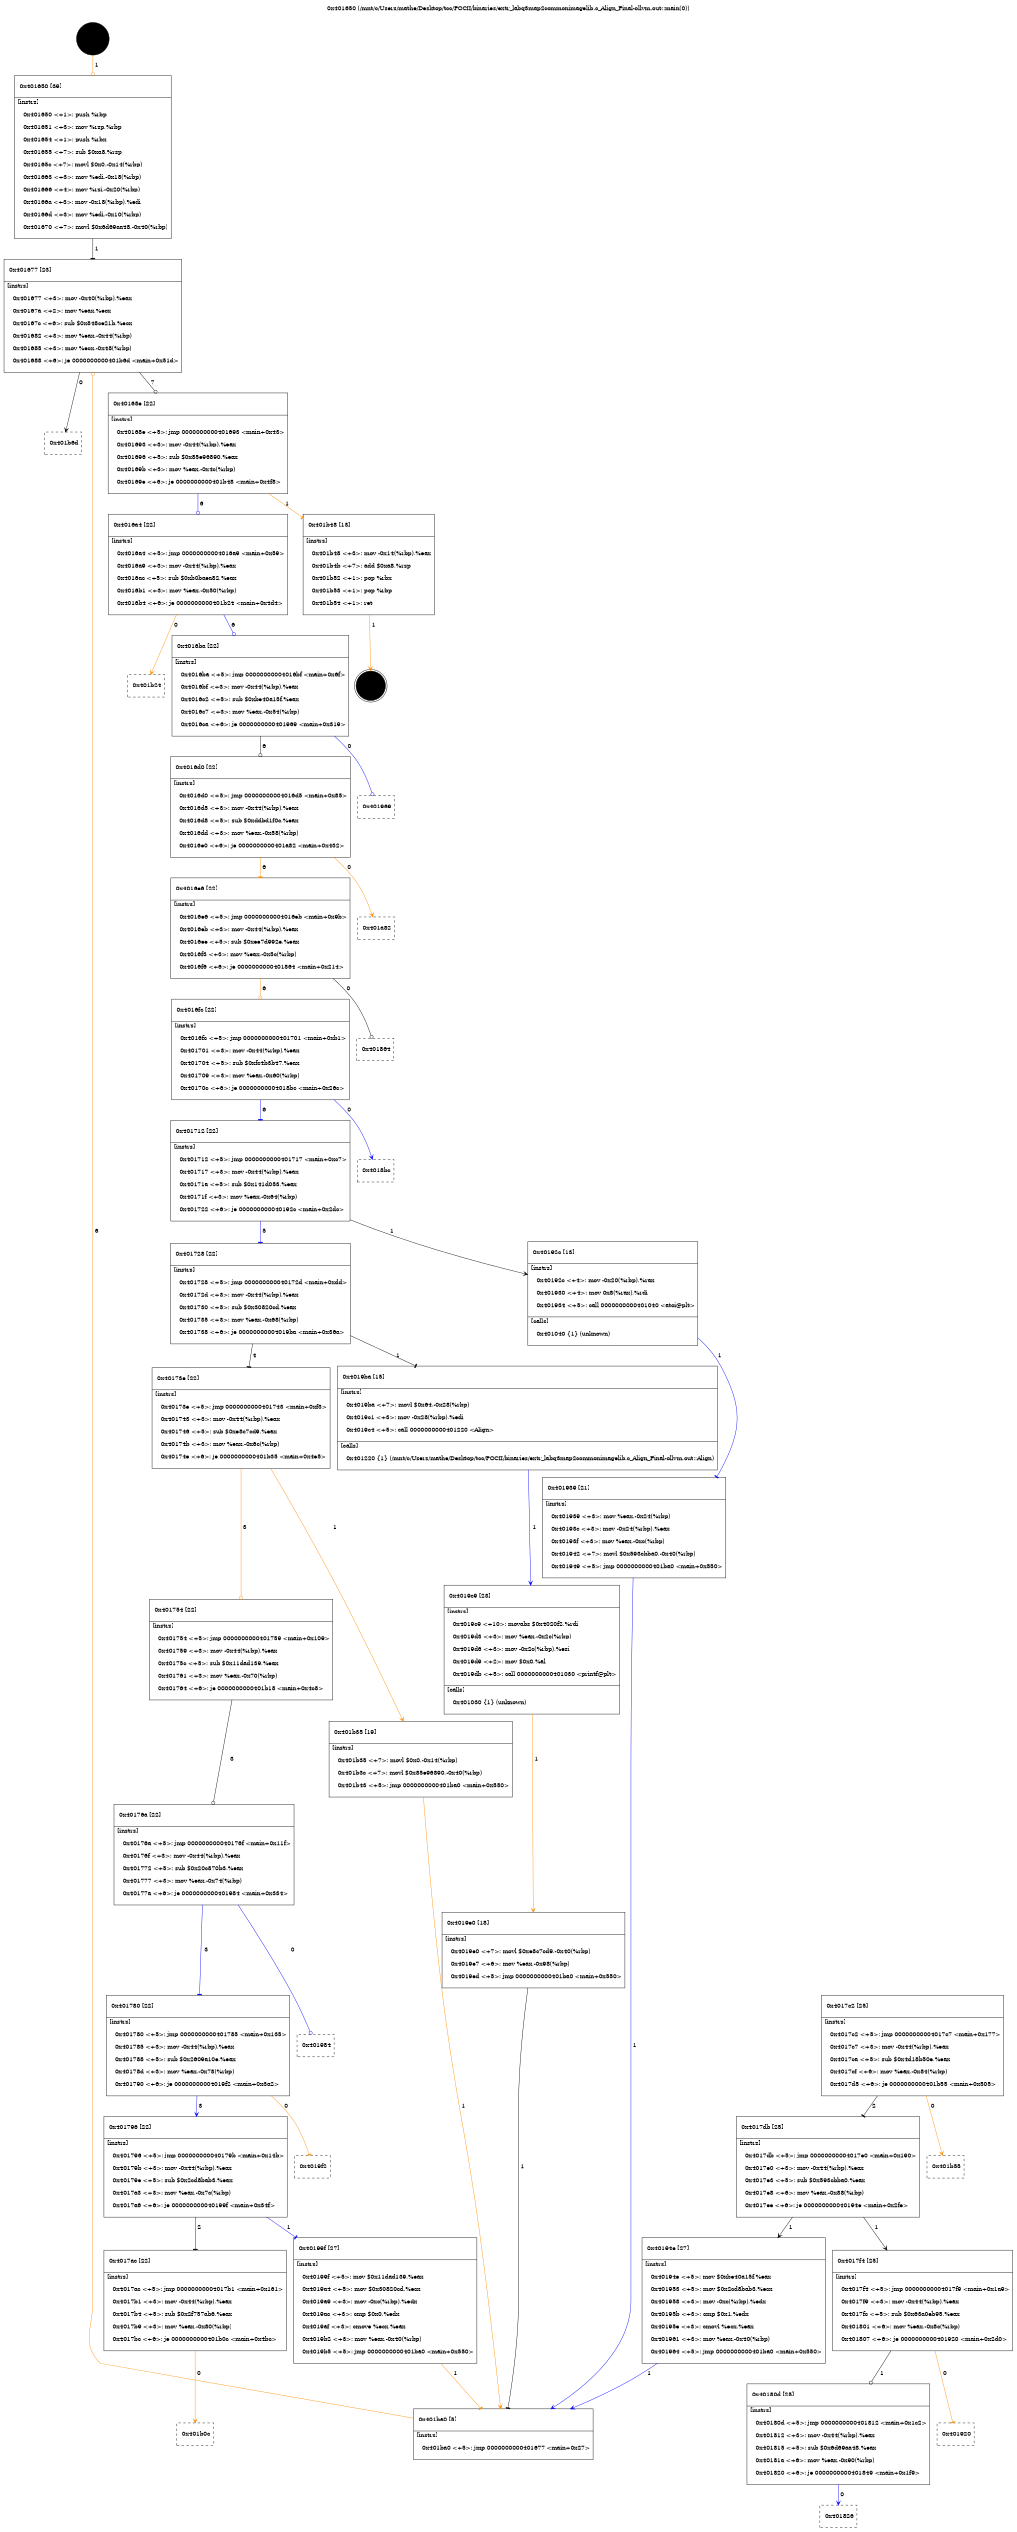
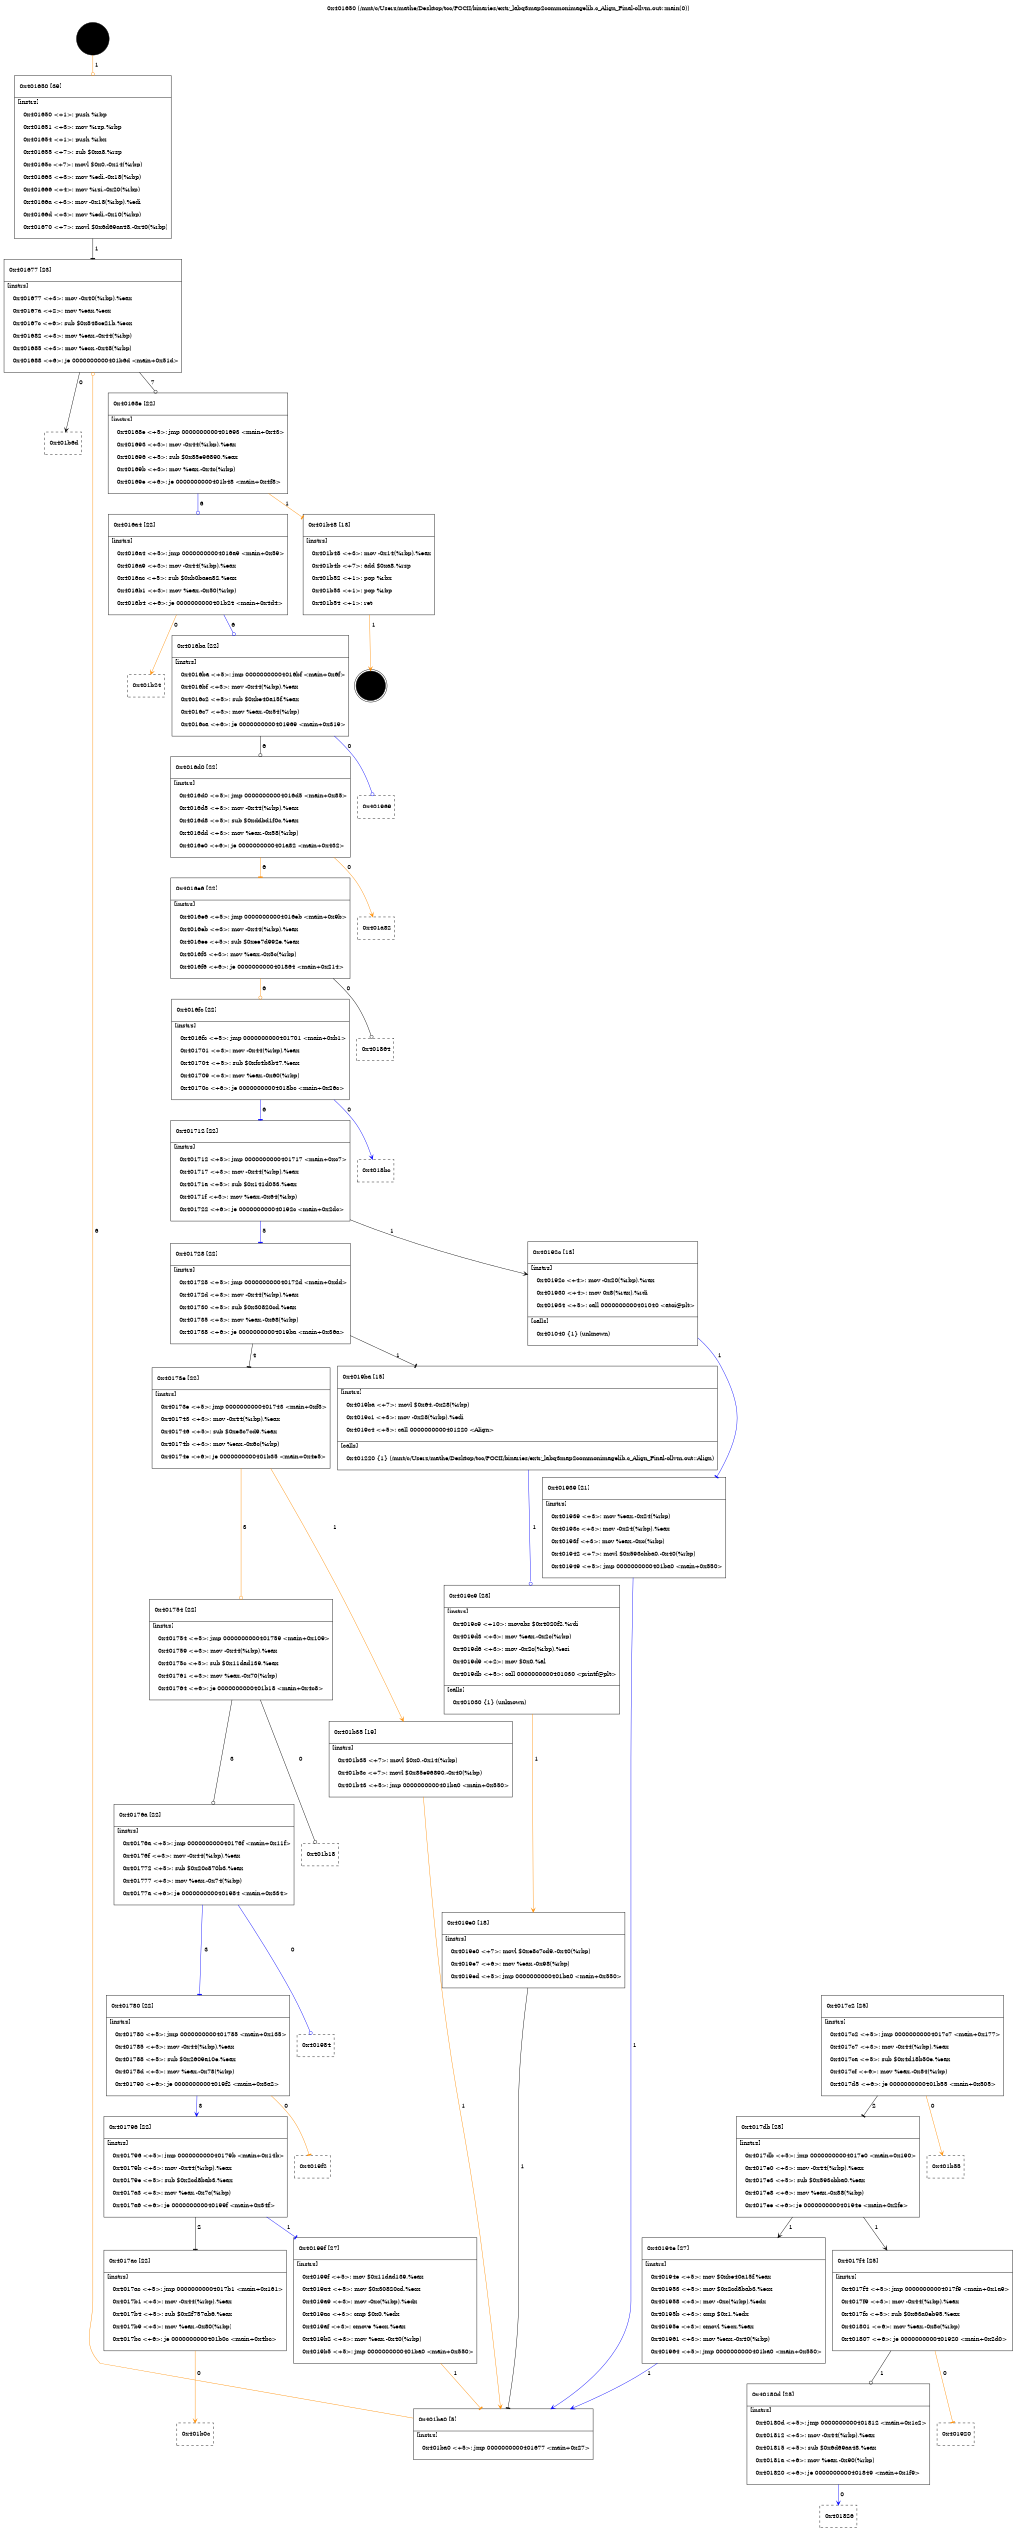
edge "0x4019ba [15]" -> "0x4019c9 [23]": arrowhead vee -> odot
node "0x401b18": added
